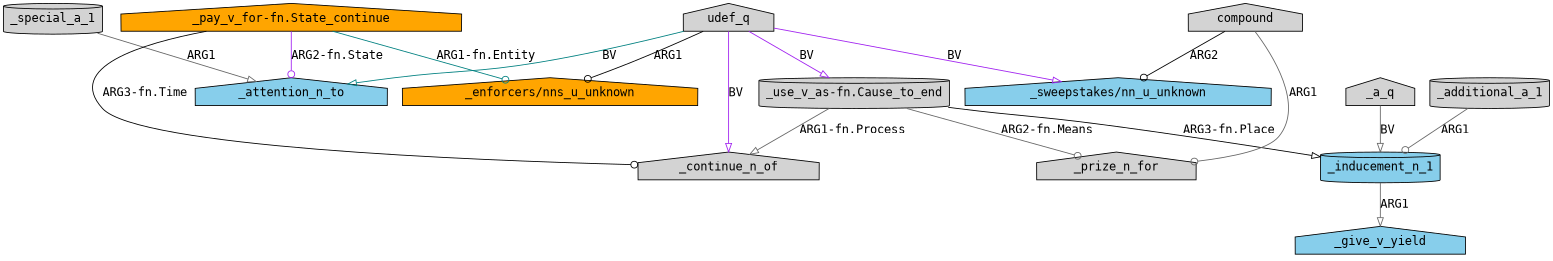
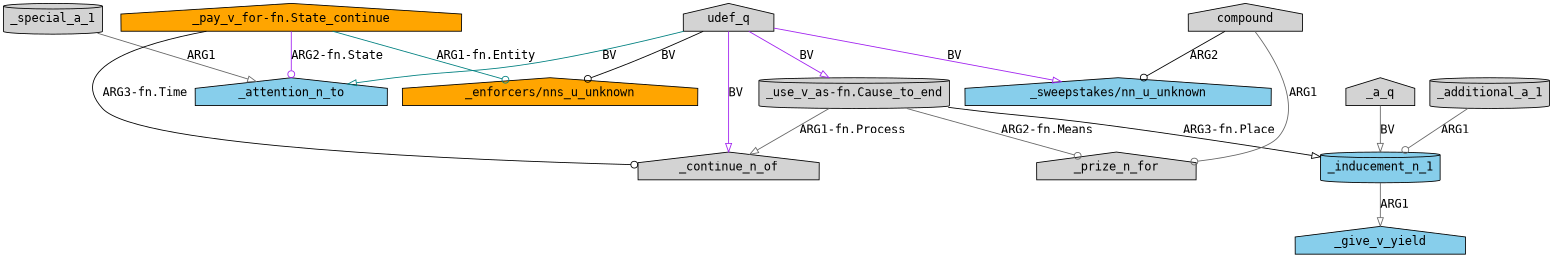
edge "udef_q" -> "_enforcers/nns_u_unknown": label "ARG1" -> "BV"
